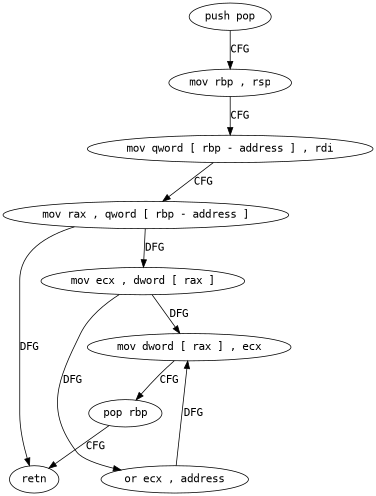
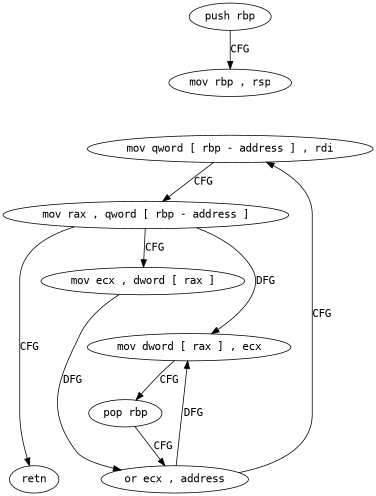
node "push pop": label "push pop" -> "push rbp"
edge "mov rbp , rsp" -> "mov qword [ rbp - address ] , rdi": now "or ecx , address" -> "mov qword [ rbp - address ] , rdi"
edge "mov rax , qword [ rbp - address ]" -> "mov ecx , dword [ rax ]": label "DFG" -> "CFG"
edge "mov ecx , dword [ rax ]" -> "mov dword [ rax ] , ecx": now "mov rax , qword [ rbp - address ]" -> "mov dword [ rax ] , ecx"
edge "mov rax , qword [ rbp - address ]" -> "retn": label "DFG" -> "CFG"
edge "pop rbp" -> "retn": now "pop rbp" -> "or ecx , address"
